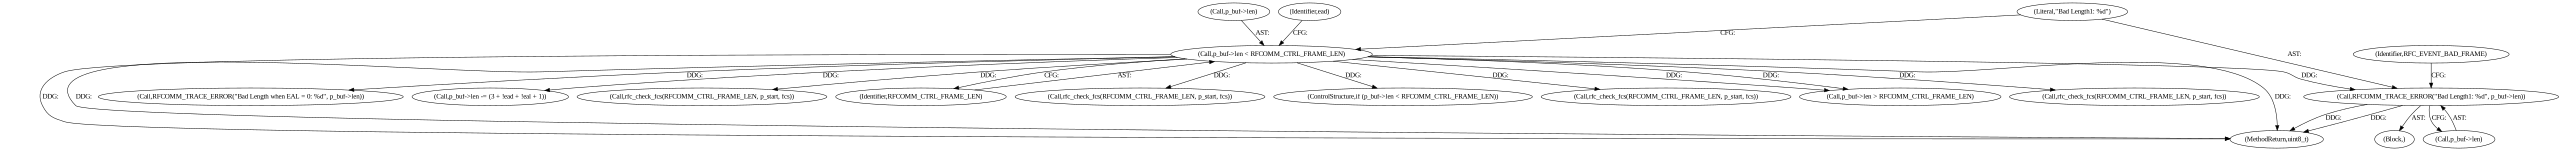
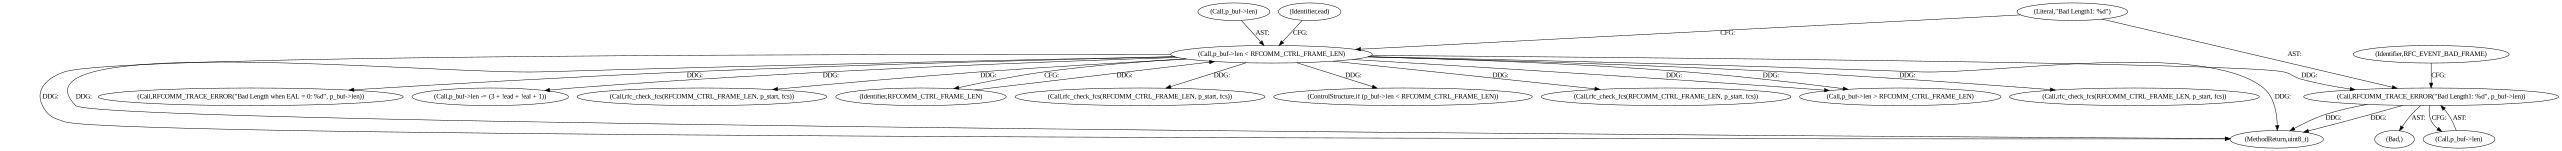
edge "(Identifier,RFCOMM_CTRL_FRAME_LEN)" -> "(Call,p_buf->len < RFCOMM_CTRL_FRAME_LEN)": label "AST: " -> "DDG: "
node "(Block,)": label "(Block,)" -> "(Bad,)"
